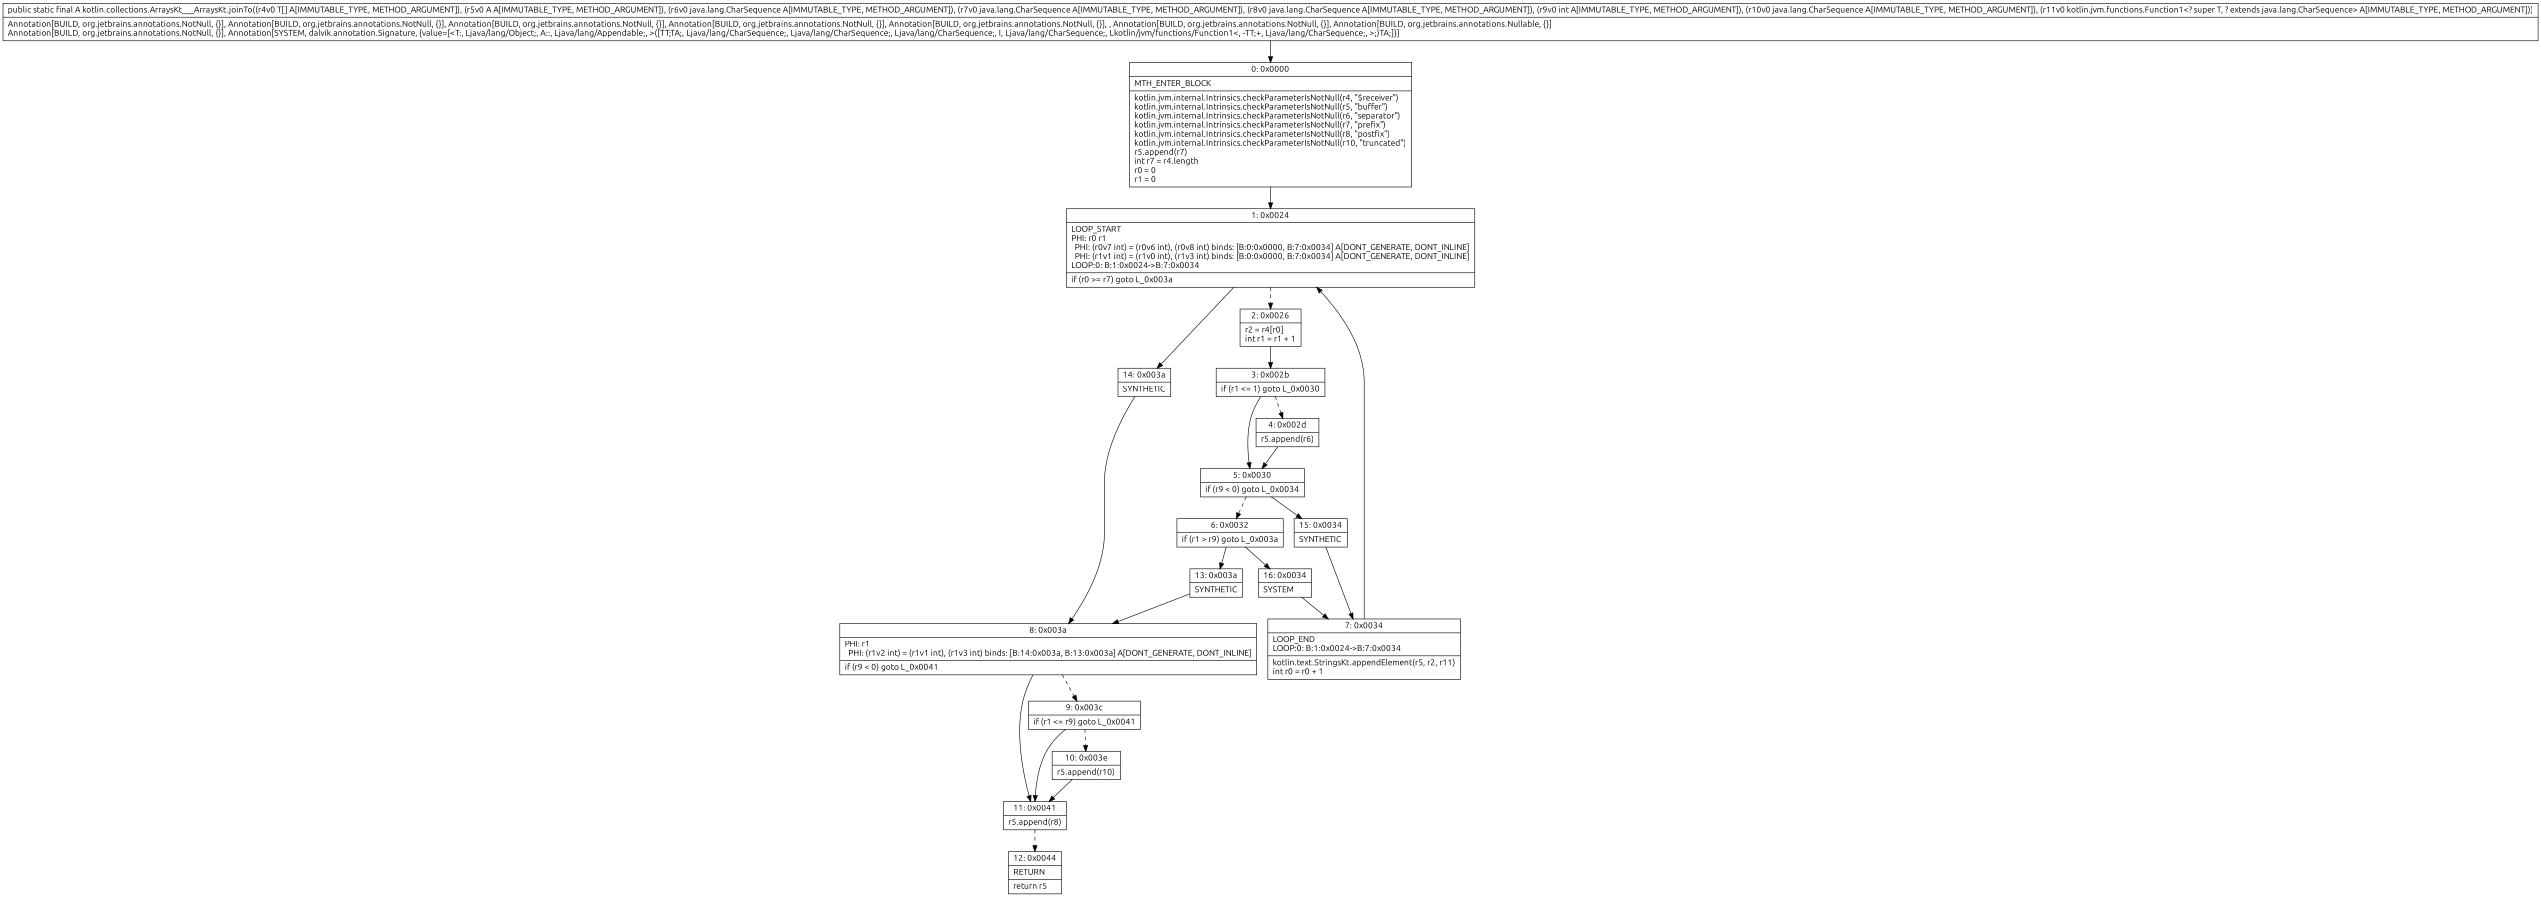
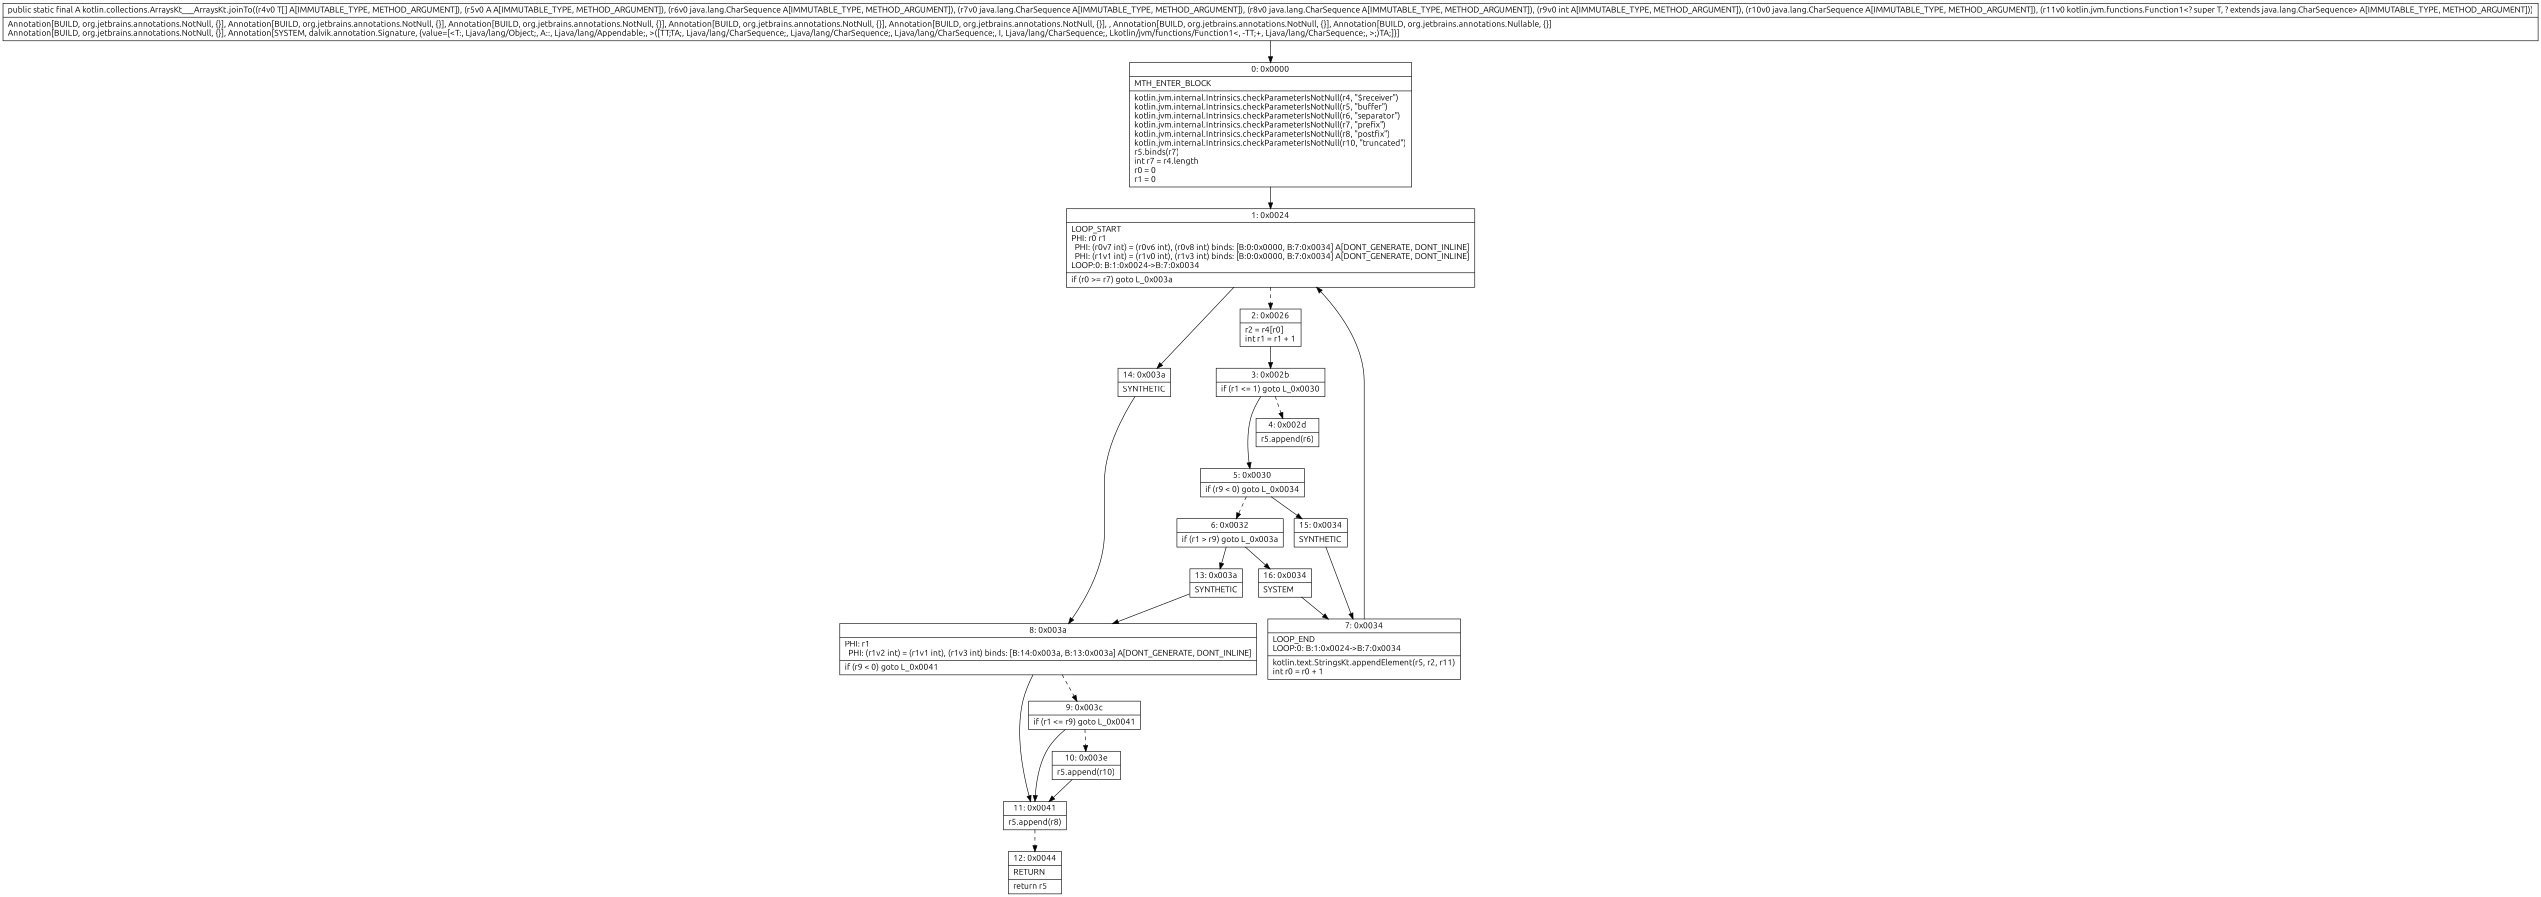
node "0: 0x0000": text "r5.append(r7)" -> "r5.binds(r7)"
edge "4: 0x002d" -> "5: 0x0030": removed
